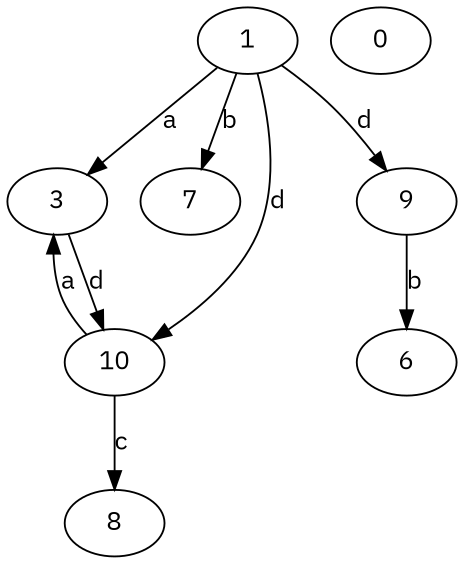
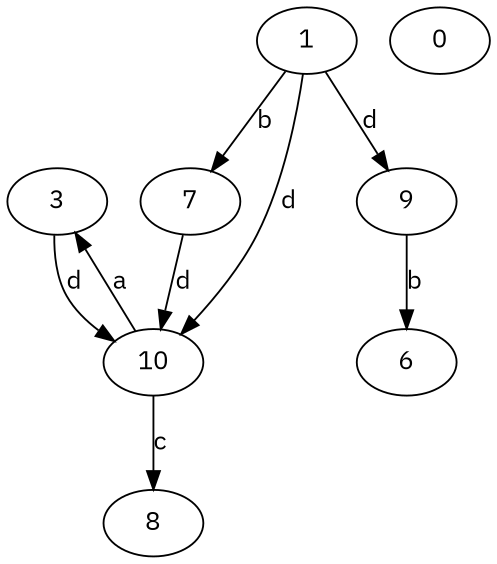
edge "1" -> "3": removed, label "a"
edge "7" -> "10": added, label "d"
